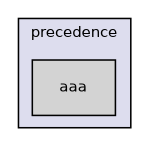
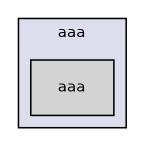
cluster "precedence": label "precedence" -> "aaa"
